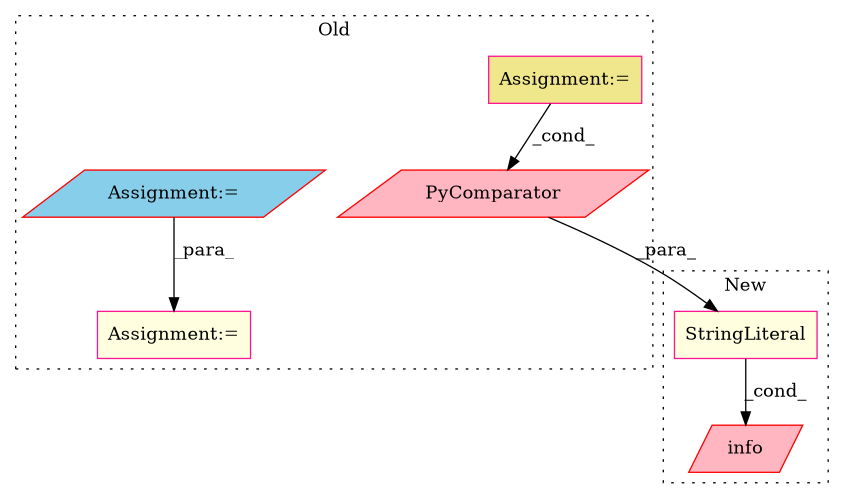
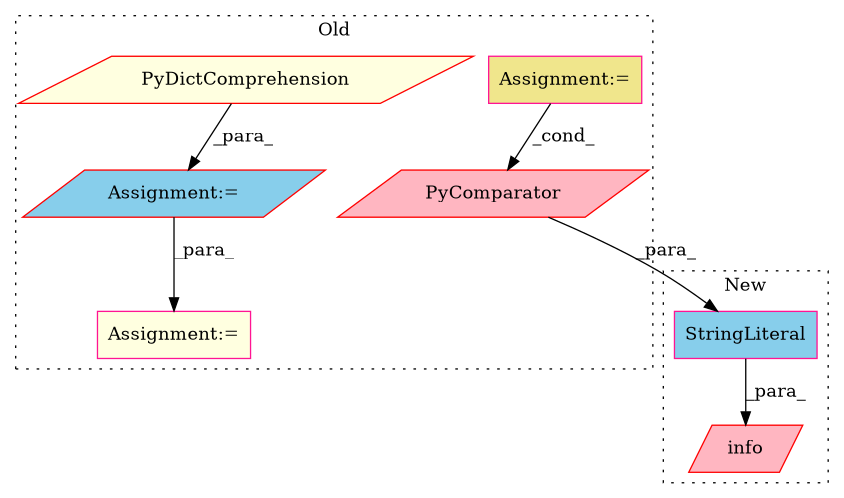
node "PyDictComprehension": added
node "StringLiteral": fillcolor lightyellow -> skyblue
edge "StringLiteral" -> "info": label "_cond_" -> "_para_"
